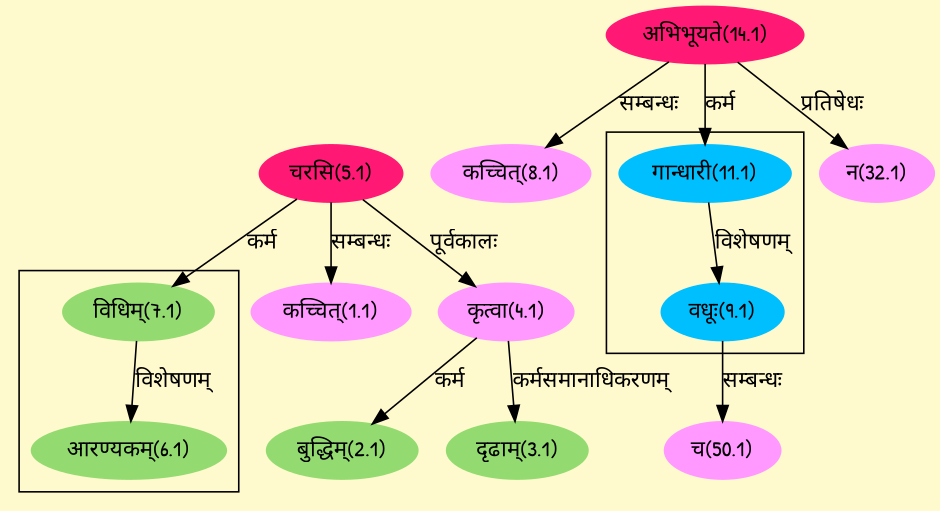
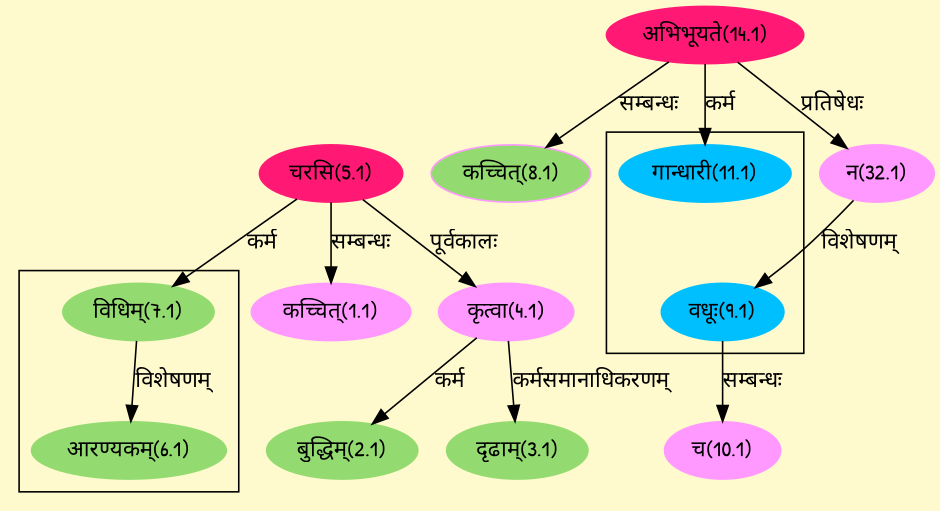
node "कच्चित्(8.1)": fillcolor #ff99ff -> #93db70
edge "गान्धारी(11.1)" -> "वधूः(9.1)": now "न(32.1)" -> "वधूः(9.1)"
node "च(50.1)": label "च(50.1)" -> "च(10.1)"
